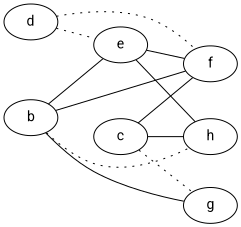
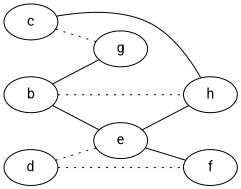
edge "f" -- "b": removed
edge "f" -- "c": removed
